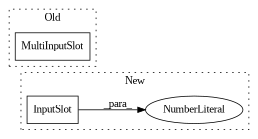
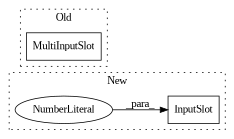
edge "InputSlot" -> "NumberLiteral": reversed
